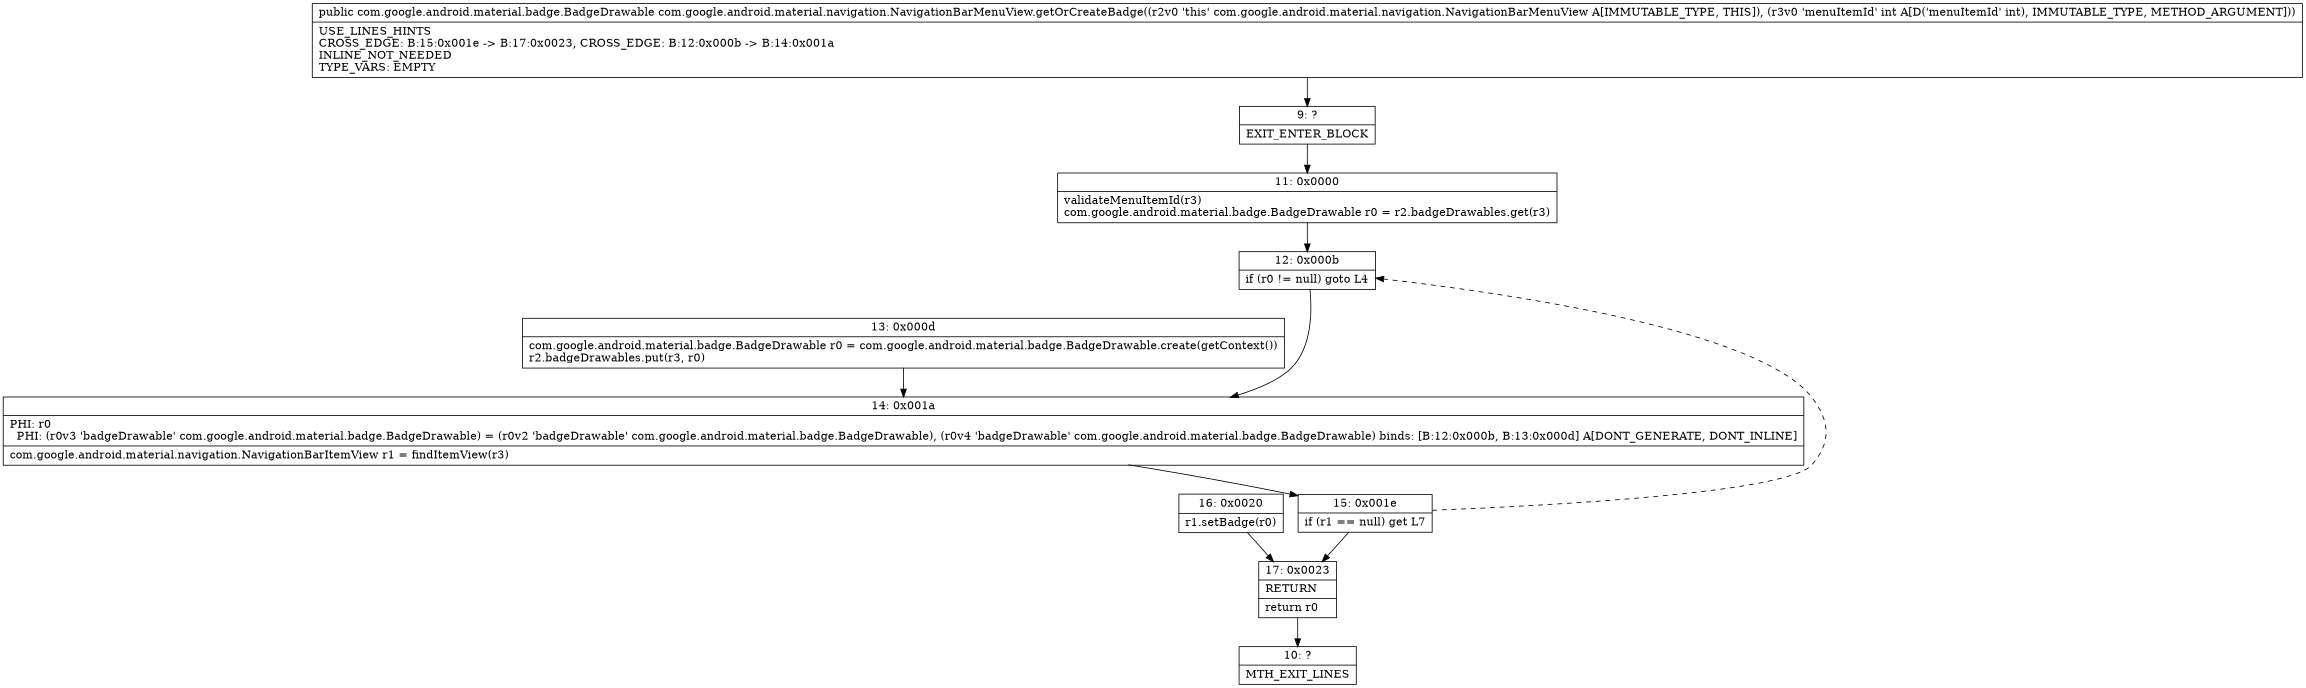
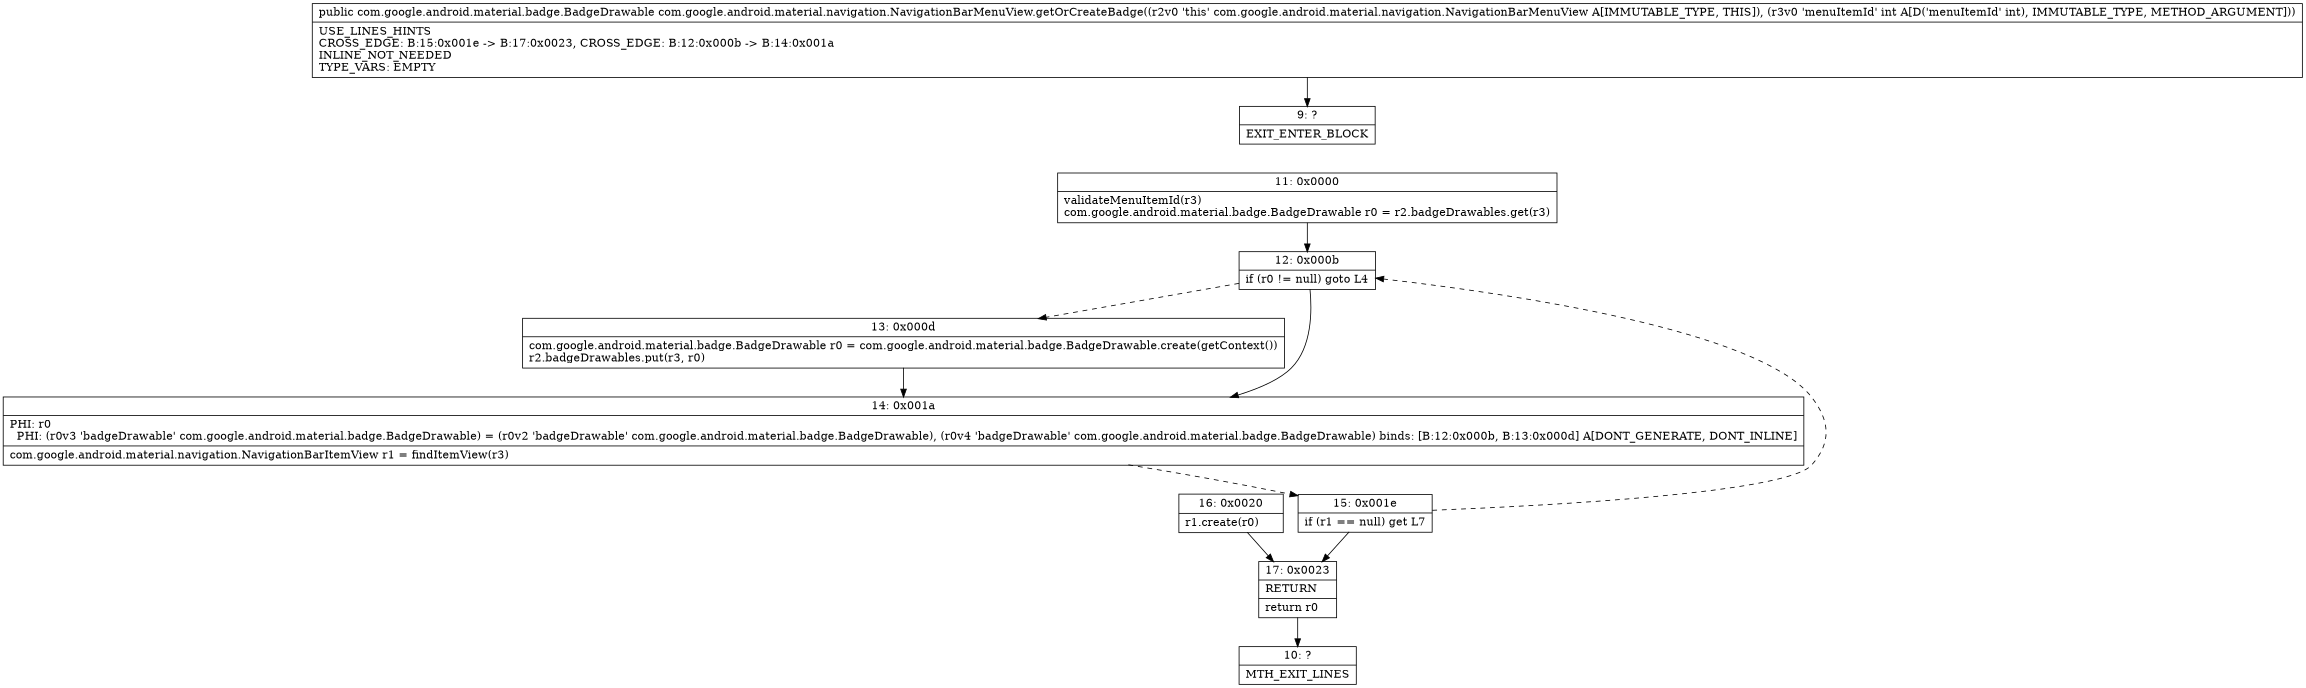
edge "9: ?" -> "11: 0x0000": removed
edge "12: 0x000b" -> "13: 0x000d": added
edge "14: 0x001a" -> "15: 0x001e": style solid -> dashed
node "16: 0x0020": text "r1.setBadge(r0)" -> "r1.create(r0)"
